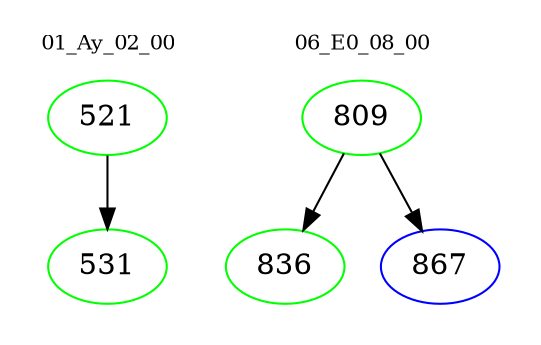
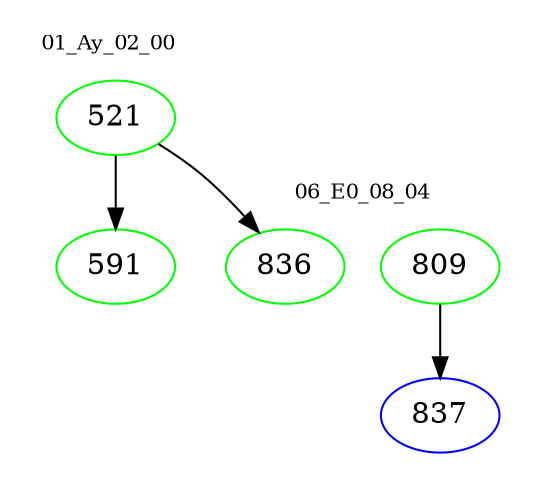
cluster "06_E0_08_00": label "06_E0_08_00" -> "06_E0_08_04"
edge "809" -> "836": now "521" -> "836"
node "531": label "531" -> "591"
node "867": label "867" -> "837"
